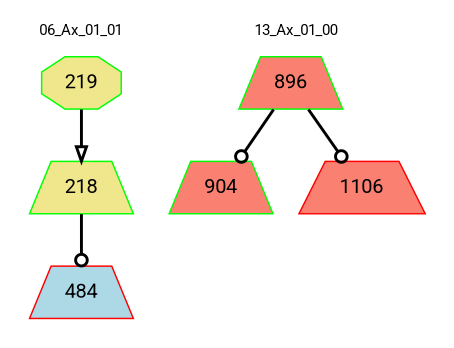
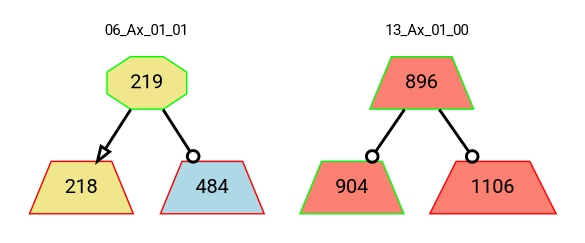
node "218": color green -> red
edge "218" -> "484": now "219" -> "484"
